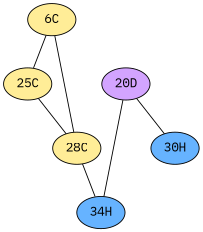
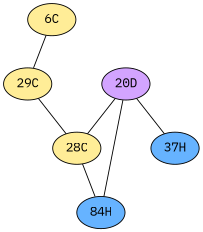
node "25C": label "25C" -> "29C"
edge "6C" -- "28C": now "20D" -- "28C"
node "30H": label "30H" -> "37H"
node "34H": label "34H" -> "84H"
